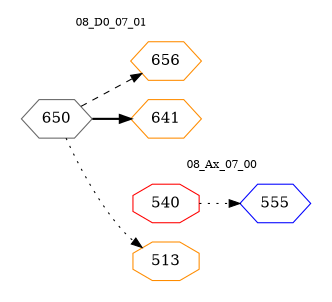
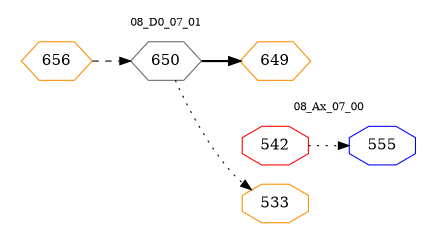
edge "650" -> "656": reversed
node "641": label "641" -> "649"
node "540": label "540" -> "542"
node "555": shape hexagon -> octagon
node "513": label "513" -> "533"
